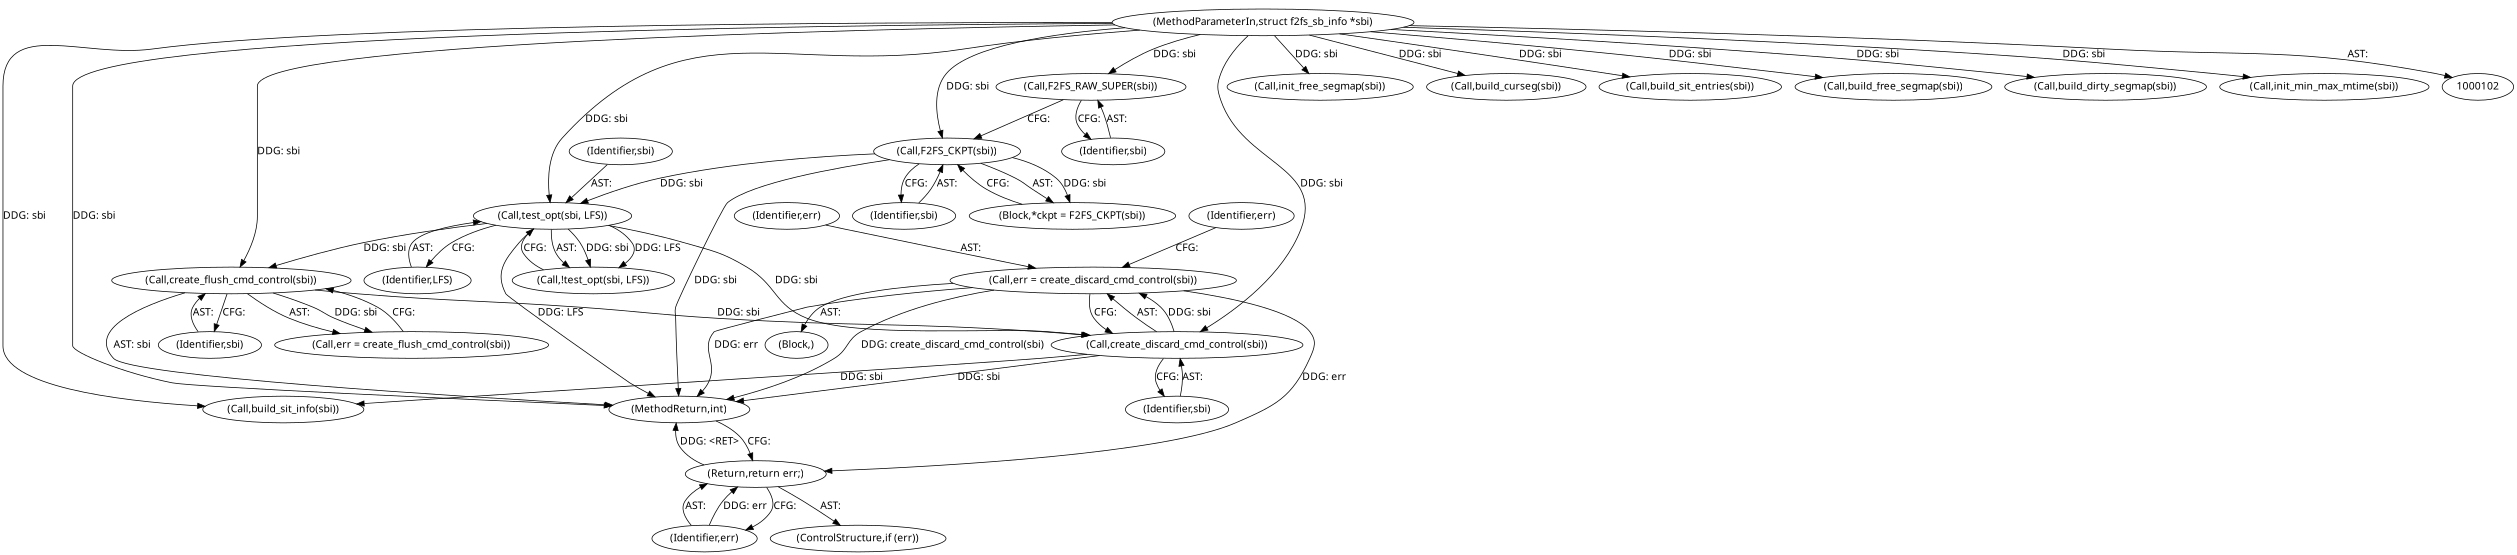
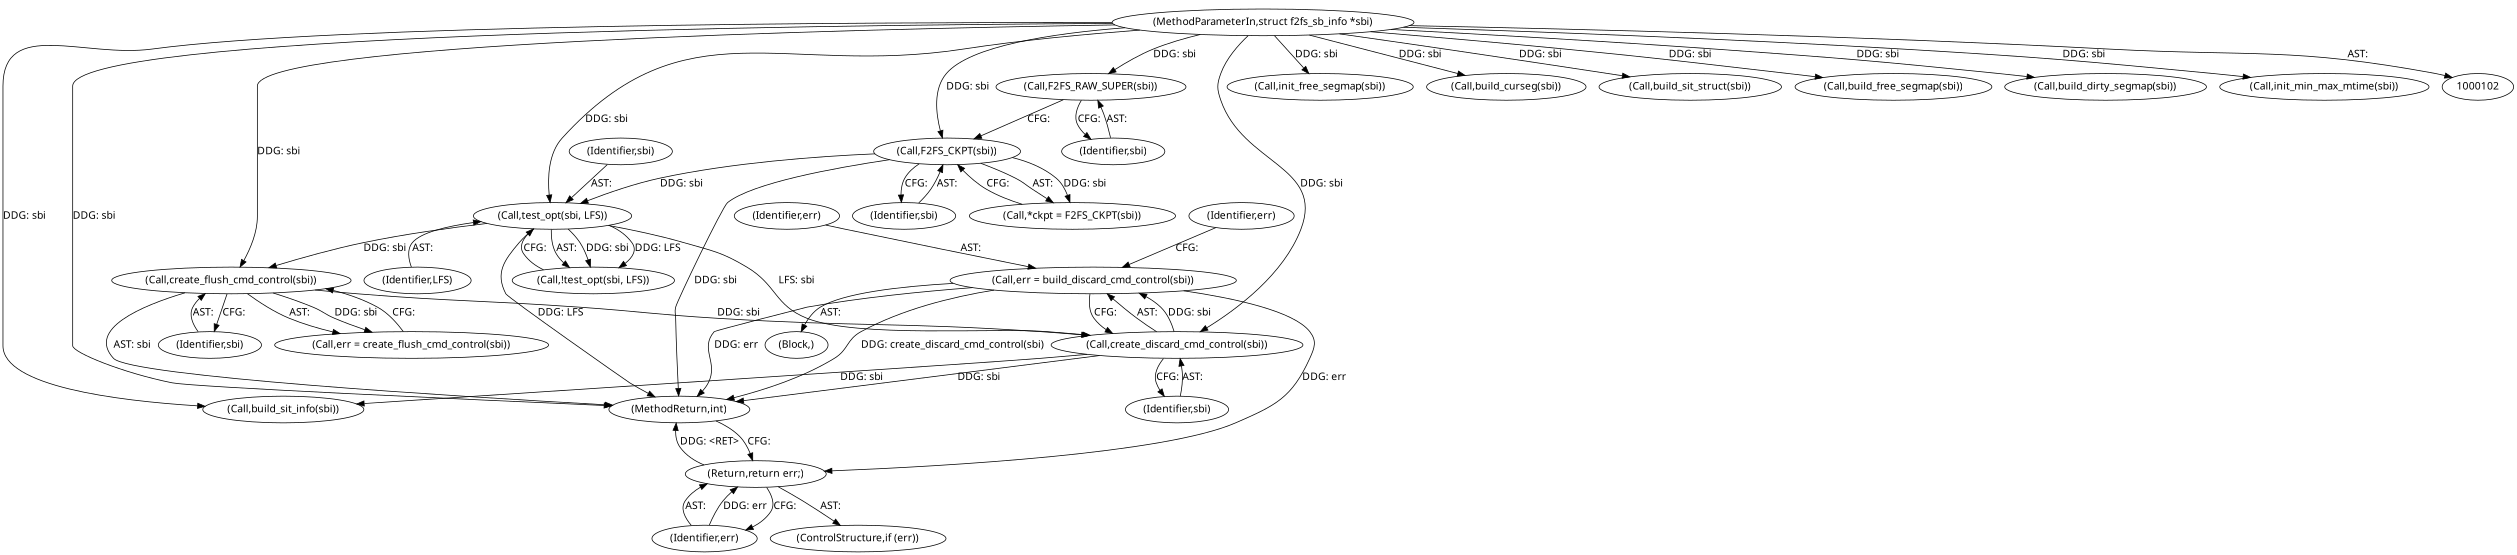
node "(Call,build_sit_entries(sbi))": label "(Call,build_sit_entries(sbi))" -> "(Call,build_sit_struct(sbi))"
node "(Block,*ckpt = F2FS_CKPT(sbi))": label "(Block,*ckpt = F2FS_CKPT(sbi))" -> "(Call,*ckpt = F2FS_CKPT(sbi))"
edge "(Call,test_opt(sbi, LFS))" -> "(Identifier,LFS)": removed, label "CFG:"
edge "(Call,test_opt(sbi, LFS))" -> "(Call,create_discard_cmd_control(sbi))": label "DDG: sbi" -> "LFS: sbi"
node "(Call,err = create_discard_cmd_control(sbi))": label "(Call,err = create_discard_cmd_control(sbi))" -> "(Call,err = build_discard_cmd_control(sbi))"
